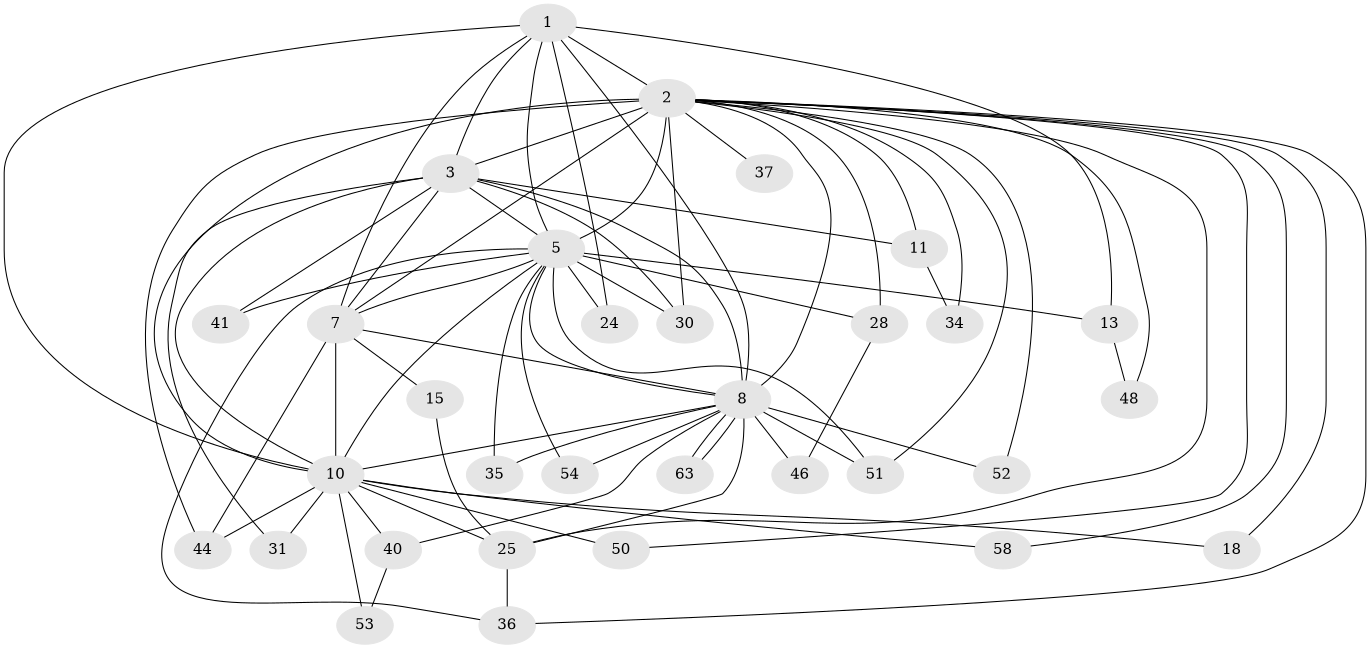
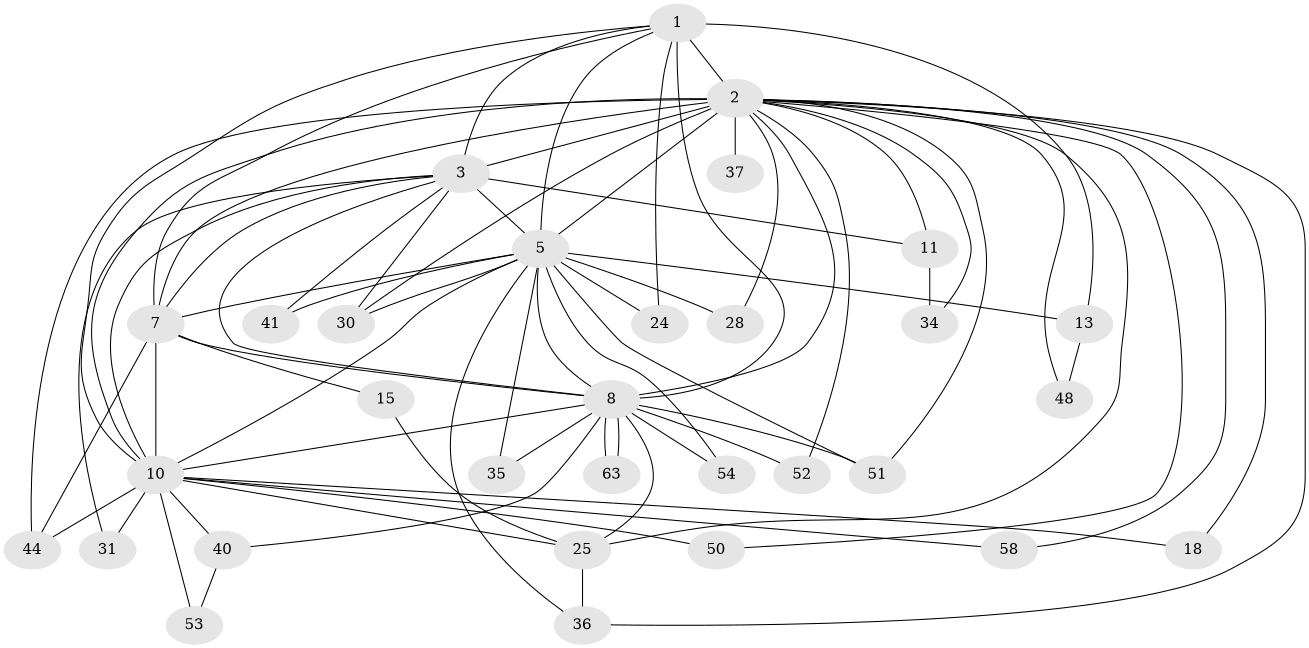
node "46": removed
